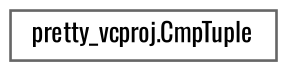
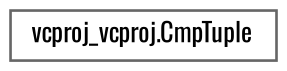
node "pretty_vcproj.CmpTuple": label "pretty_vcproj.CmpTuple" -> "vcproj_vcproj.CmpTuple"
